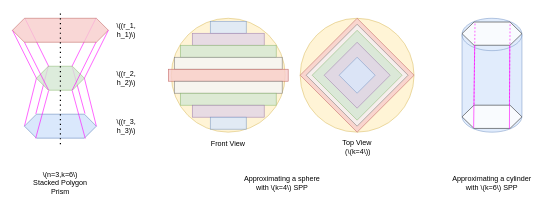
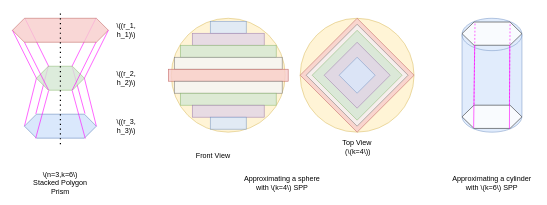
node "Front View": moved (228, 144) -> (213, 156)
